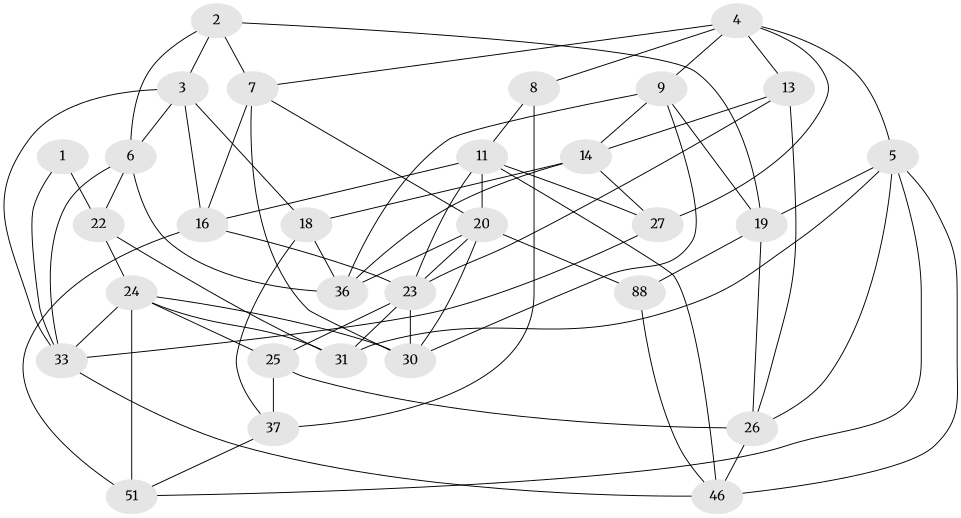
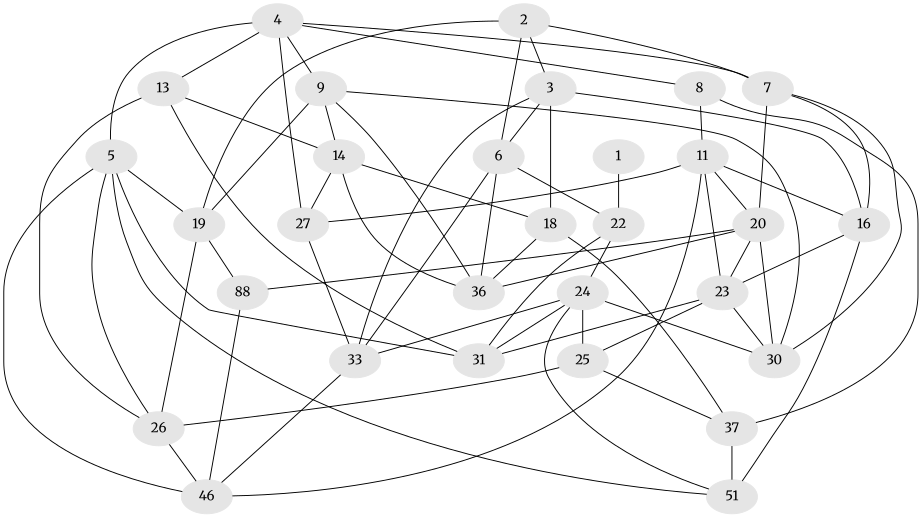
edge "13" -- "23": now "13" -- "31"
edge "1" -- "33": removed
